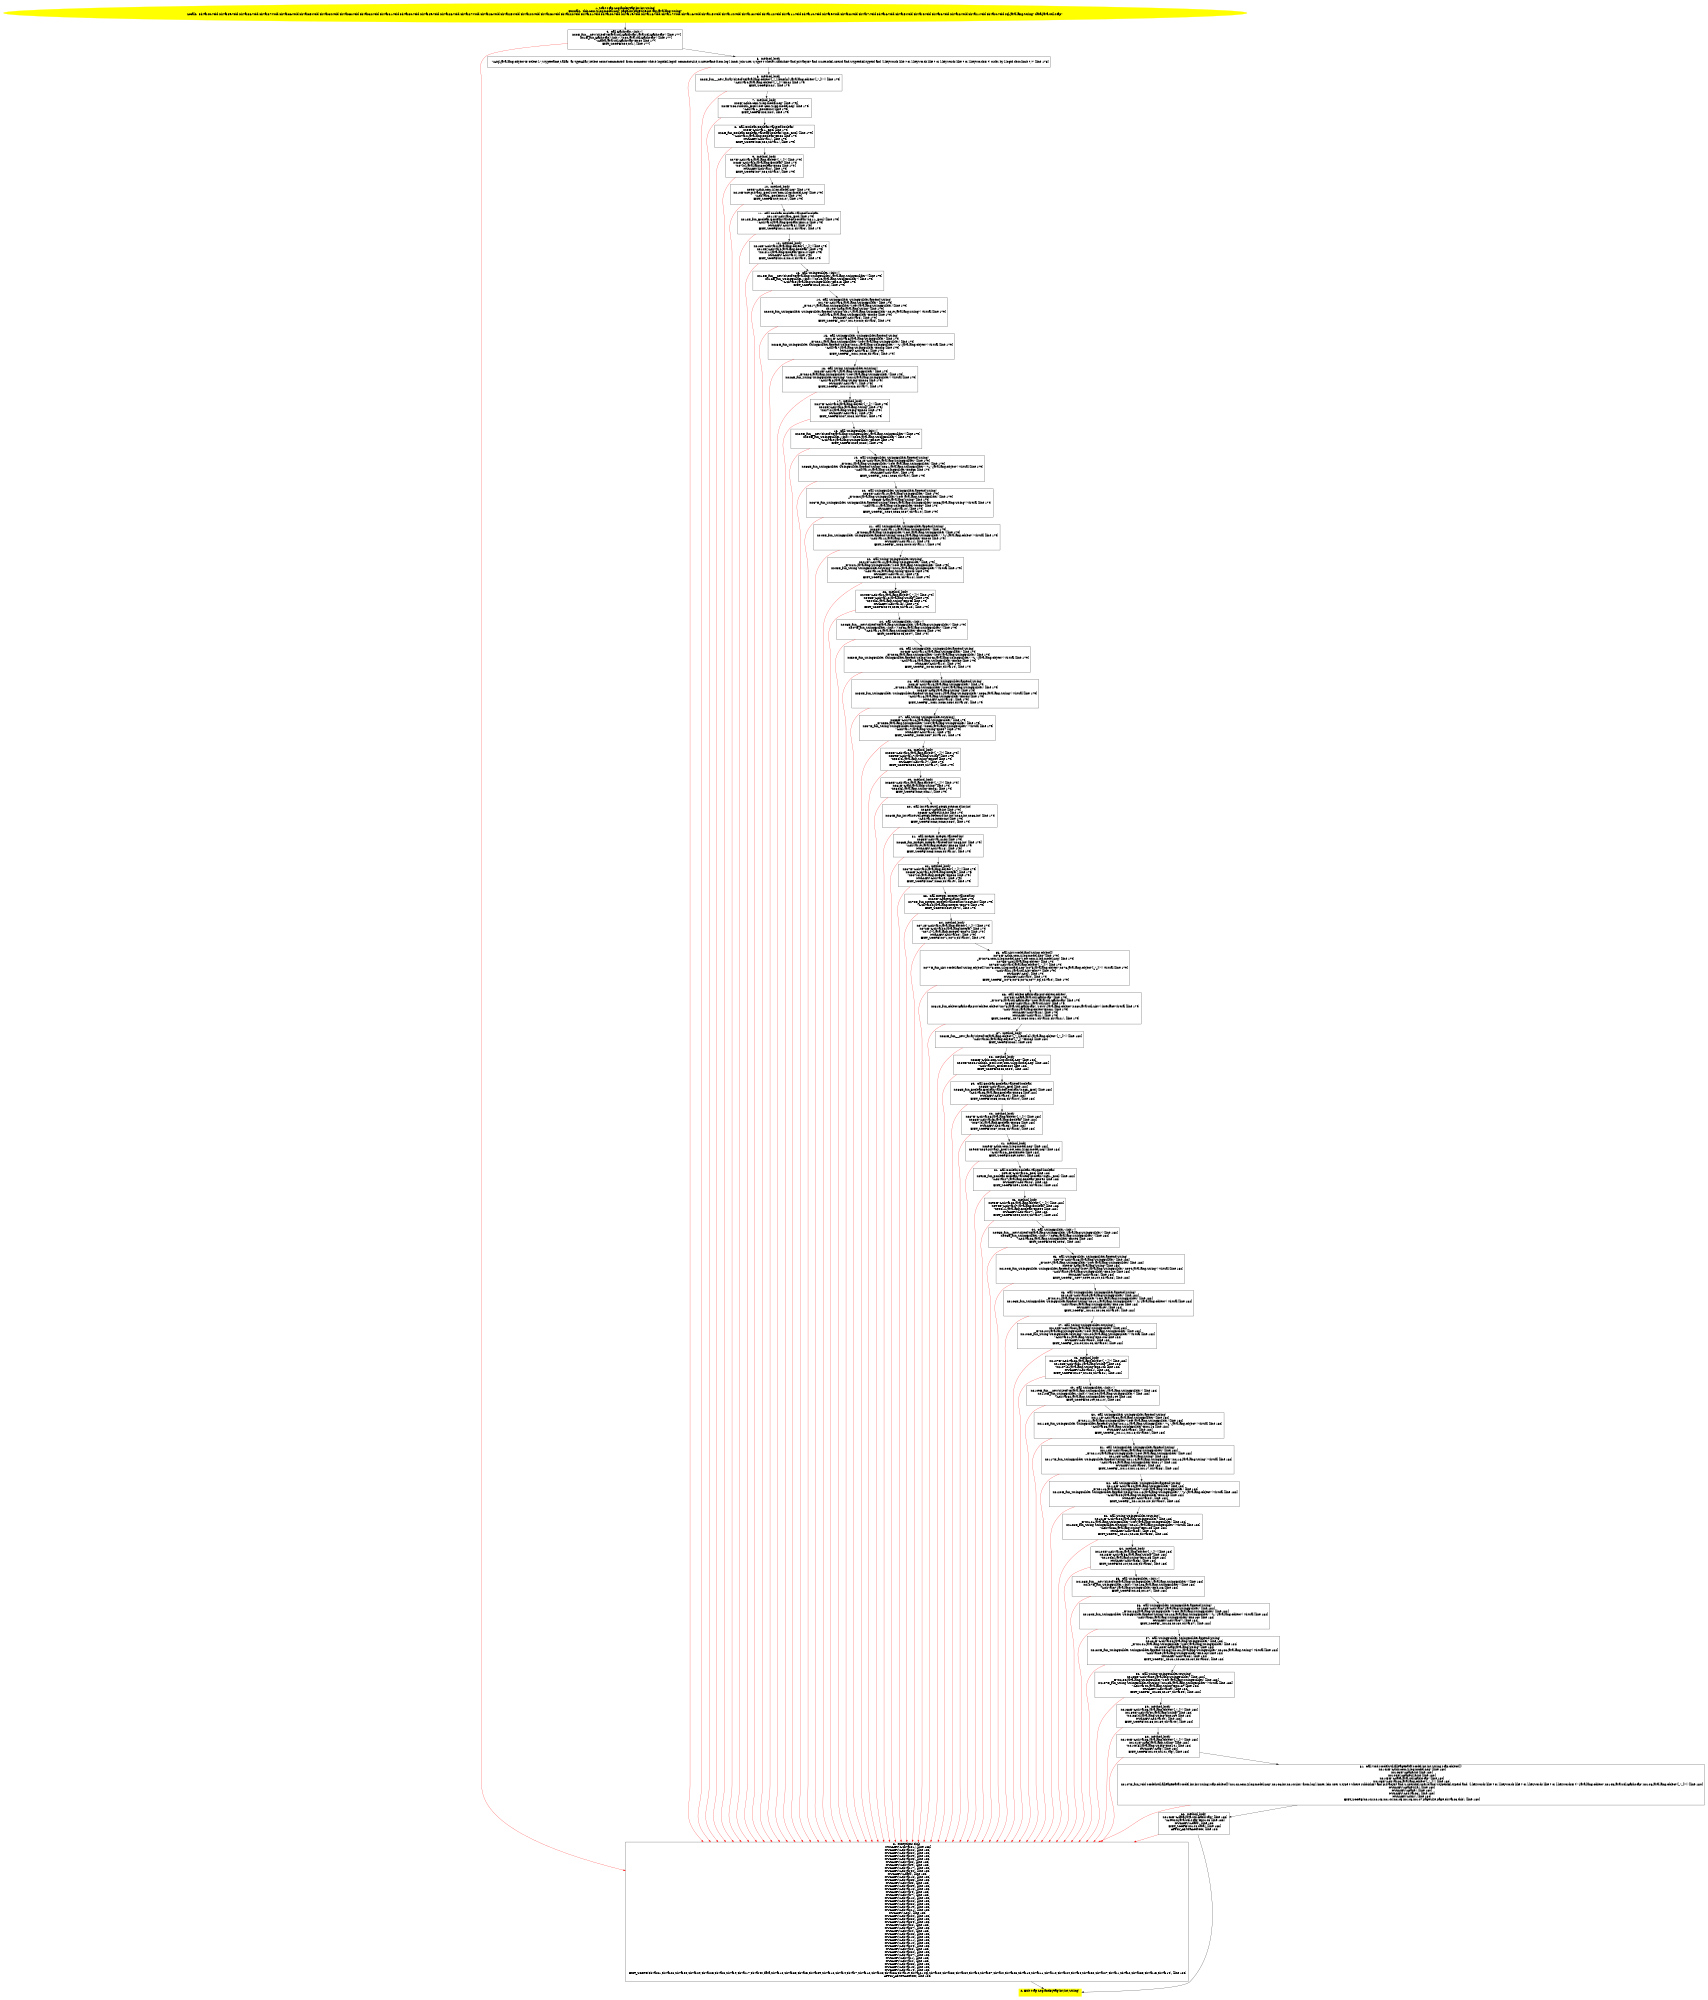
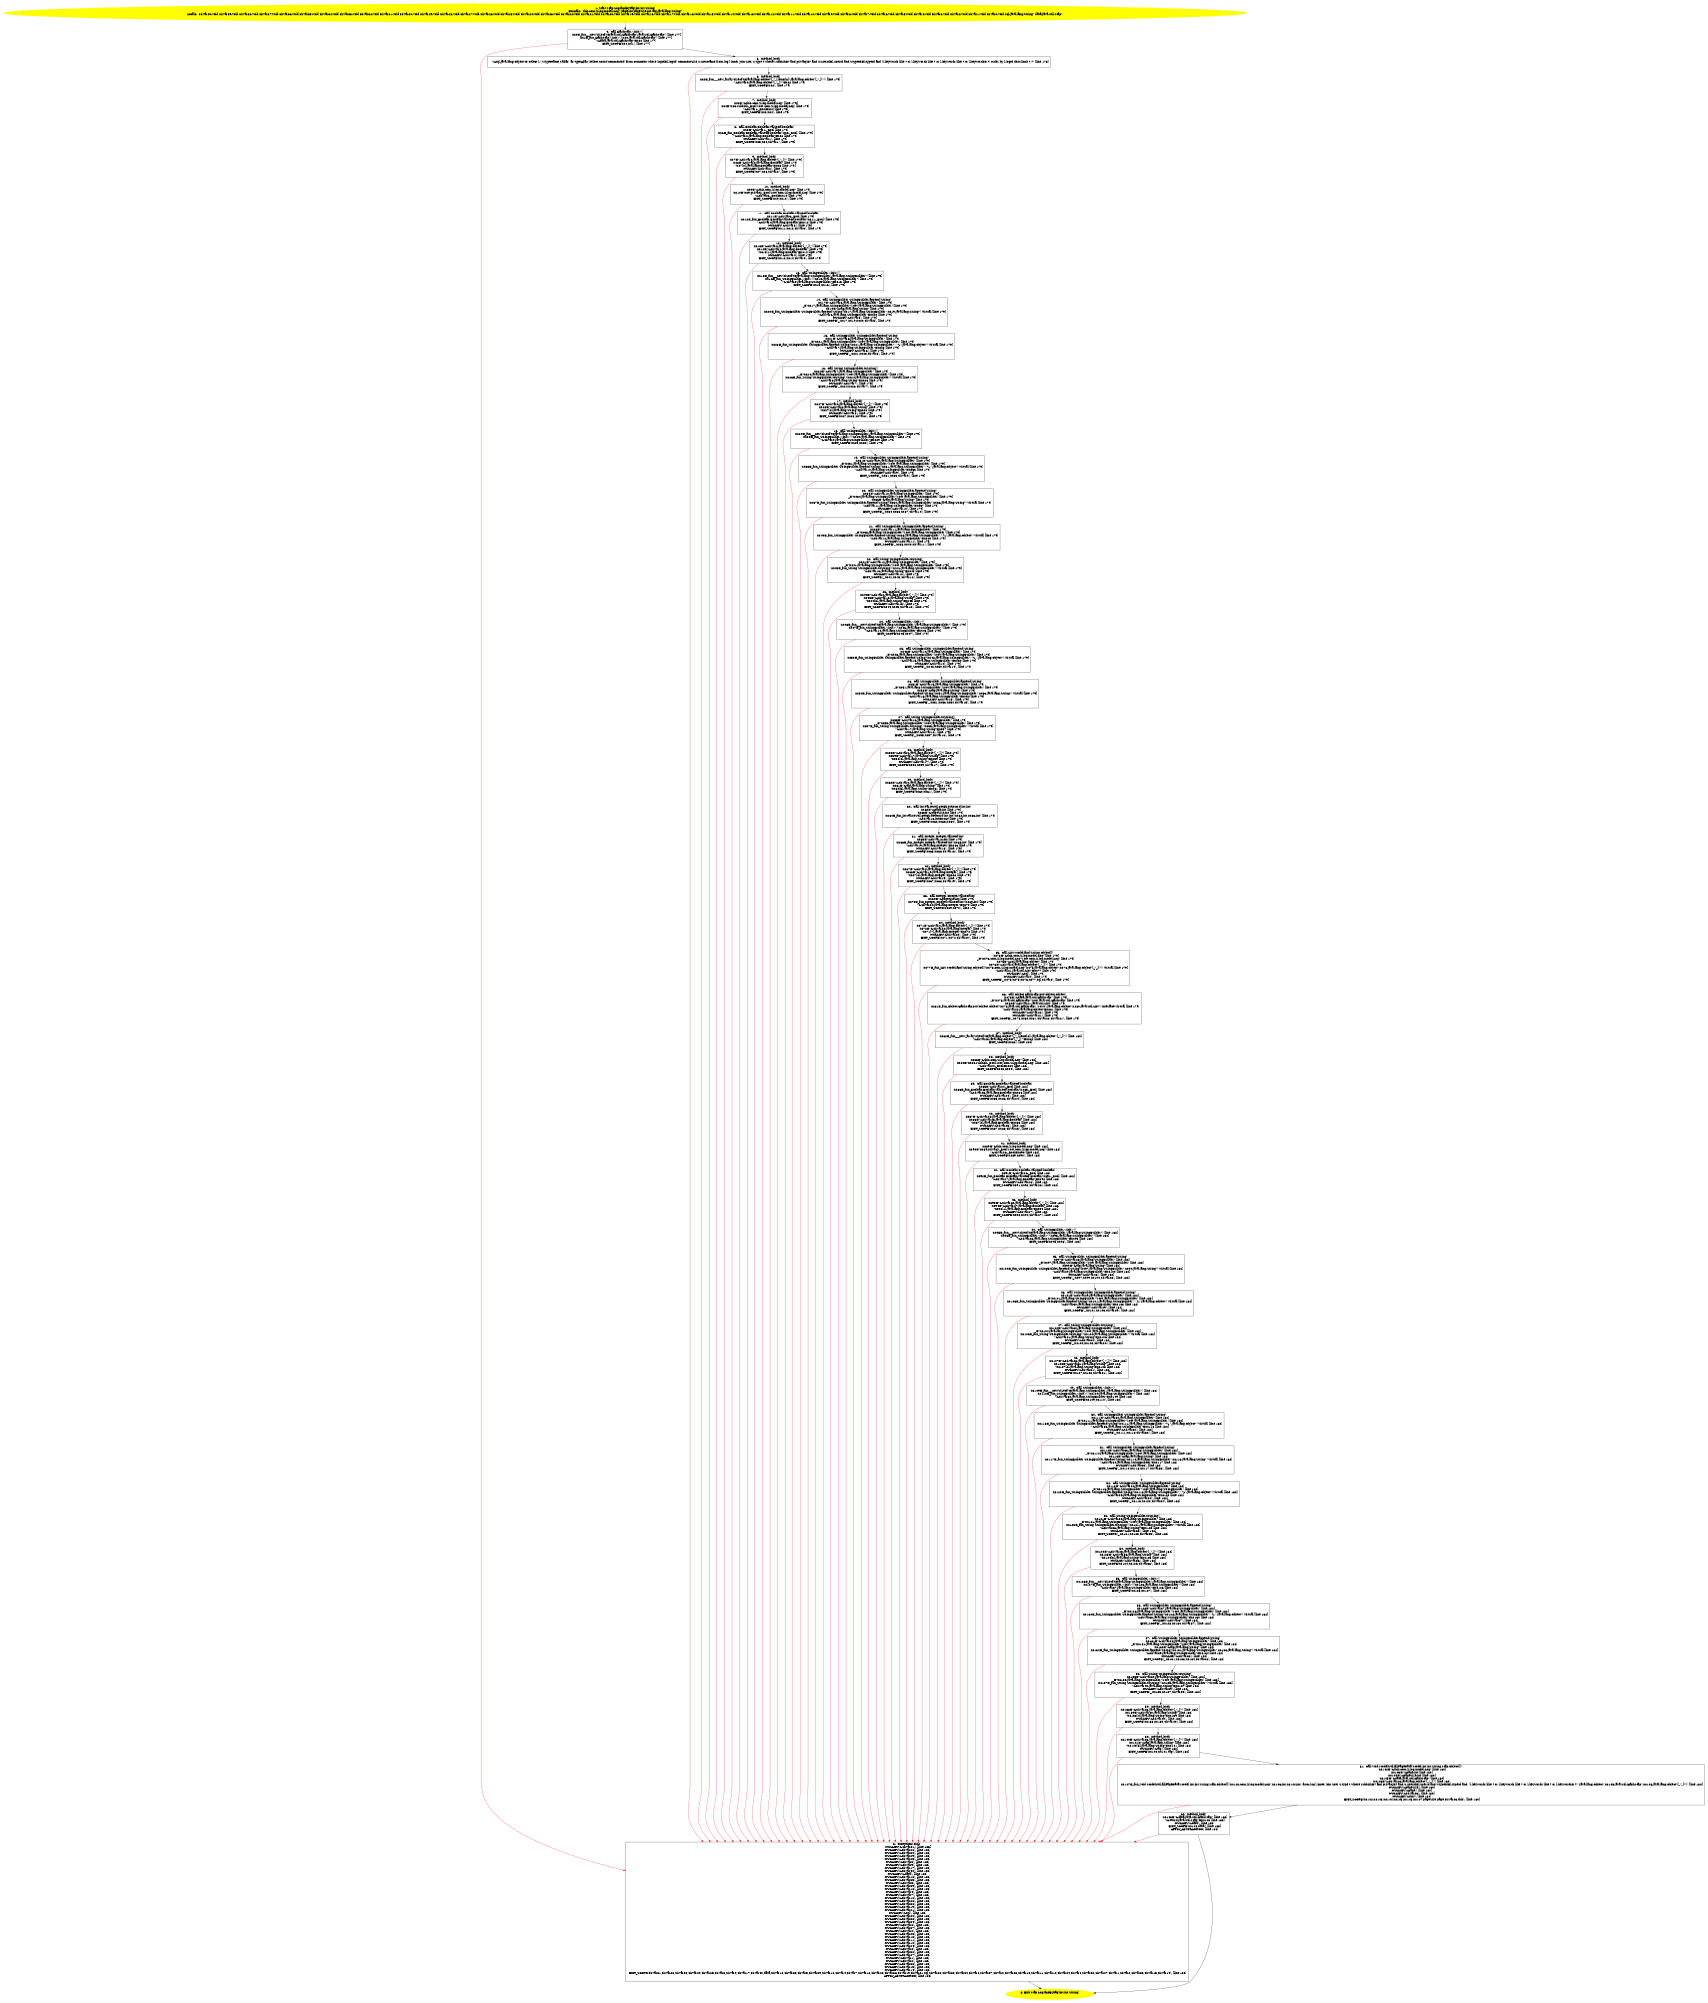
node "2: Exit Map Log.findByTag(int,int,String)": shape box -> ellipse
